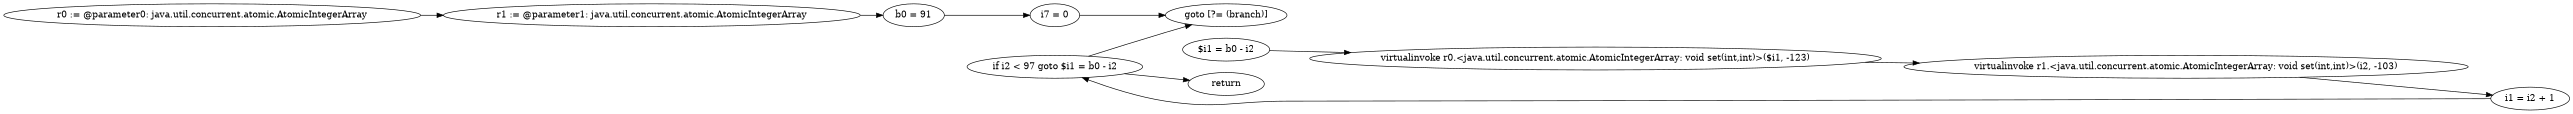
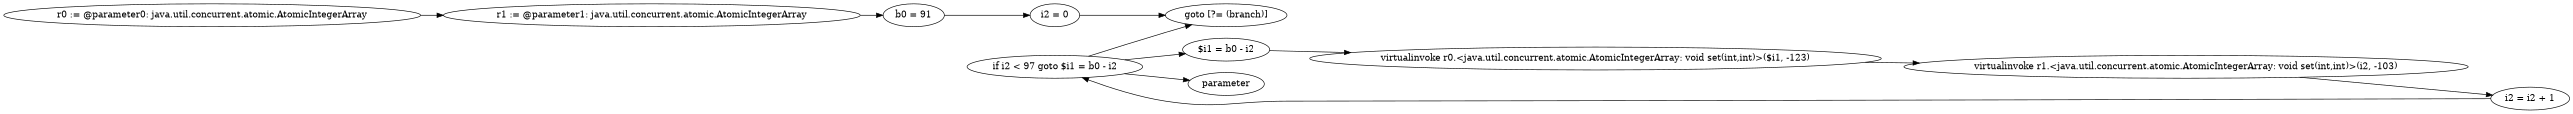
node "i7 = 0": label "i7 = 0" -> "i2 = 0"
edge "if i2 < 97 goto $i1 = b0 - i2" -> "$i1 = b0 - i2": added
node "return": label "return" -> "parameter"
node "i1 = i2 + 1": label "i1 = i2 + 1" -> "i2 = i2 + 1"
